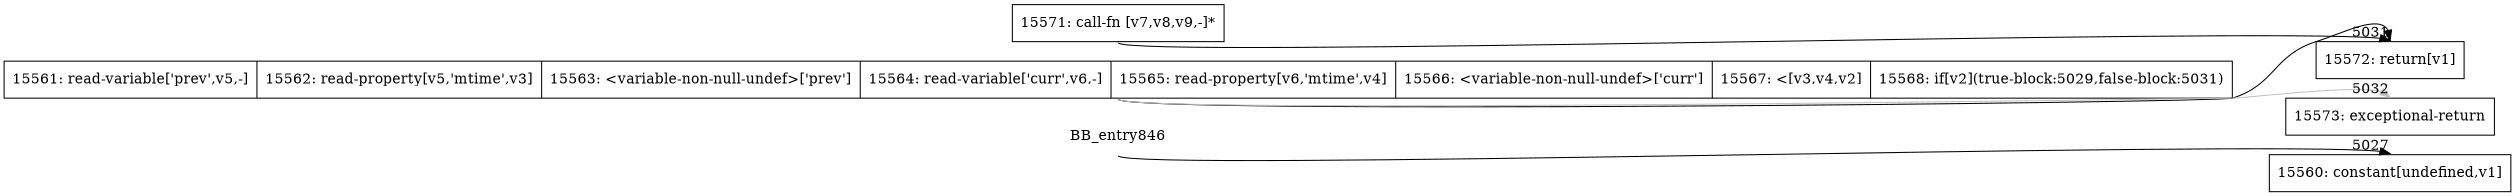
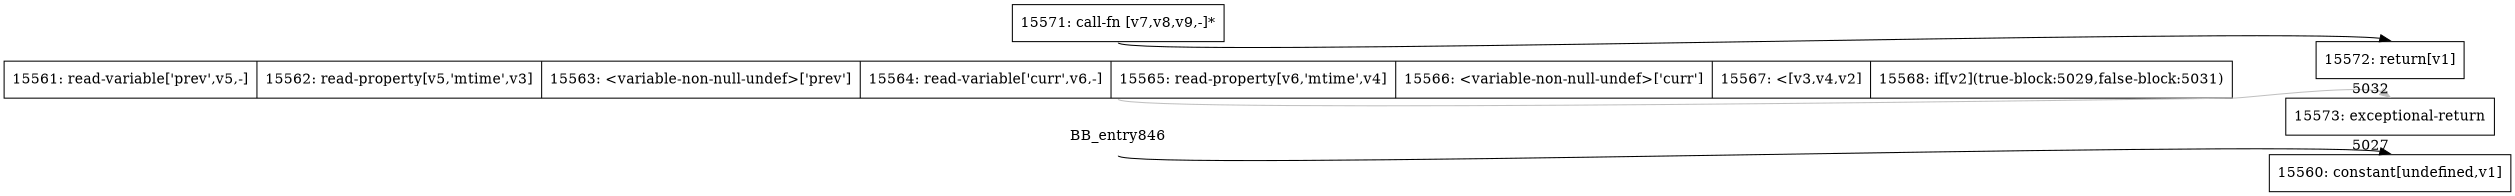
edge "15561: read-variable['prev',v5,-]" -> "15572: return[v1]": removed
